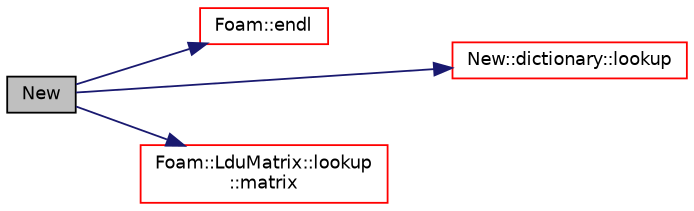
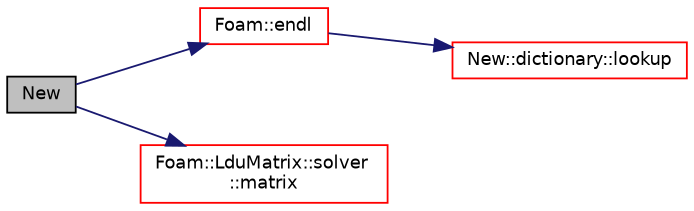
edge "New" -> "New::dictionary::lookup": now "Foam::endl" -> "New::dictionary::lookup"
node "Foam::LduMatrix::lookup ::matrix": label "Foam::LduMatrix::lookup ::matrix" -> "Foam::LduMatrix::solver ::matrix"
